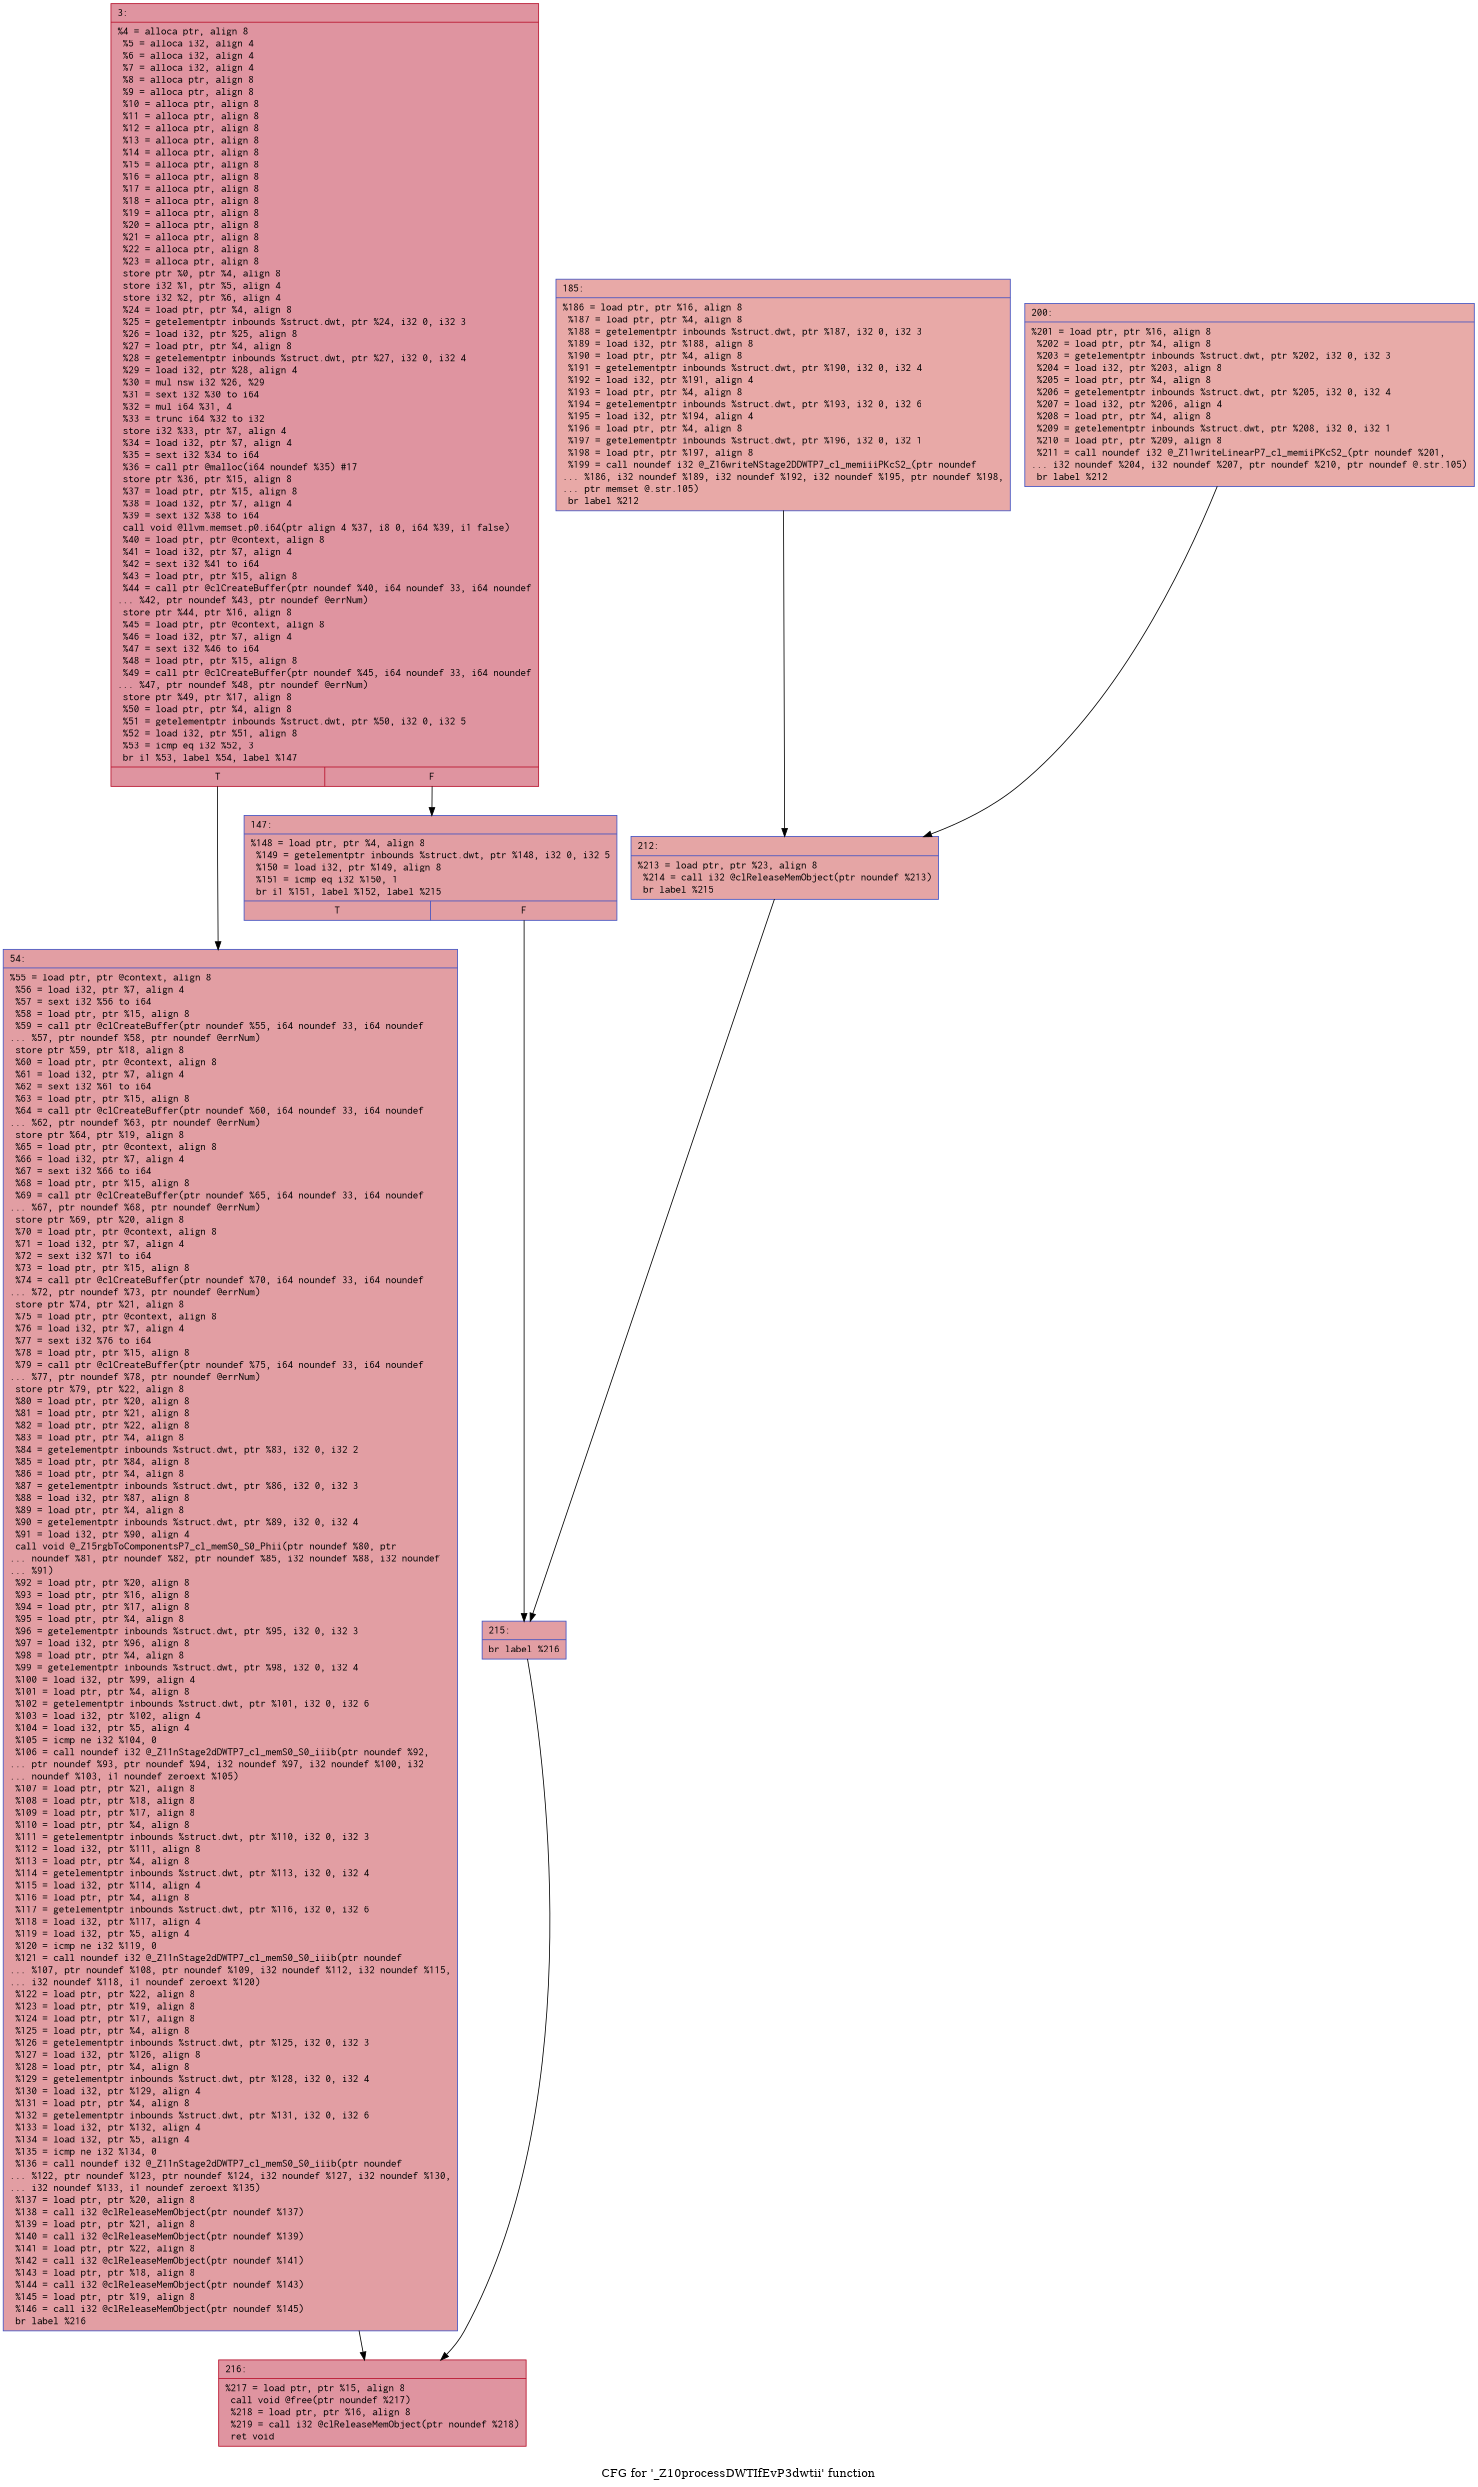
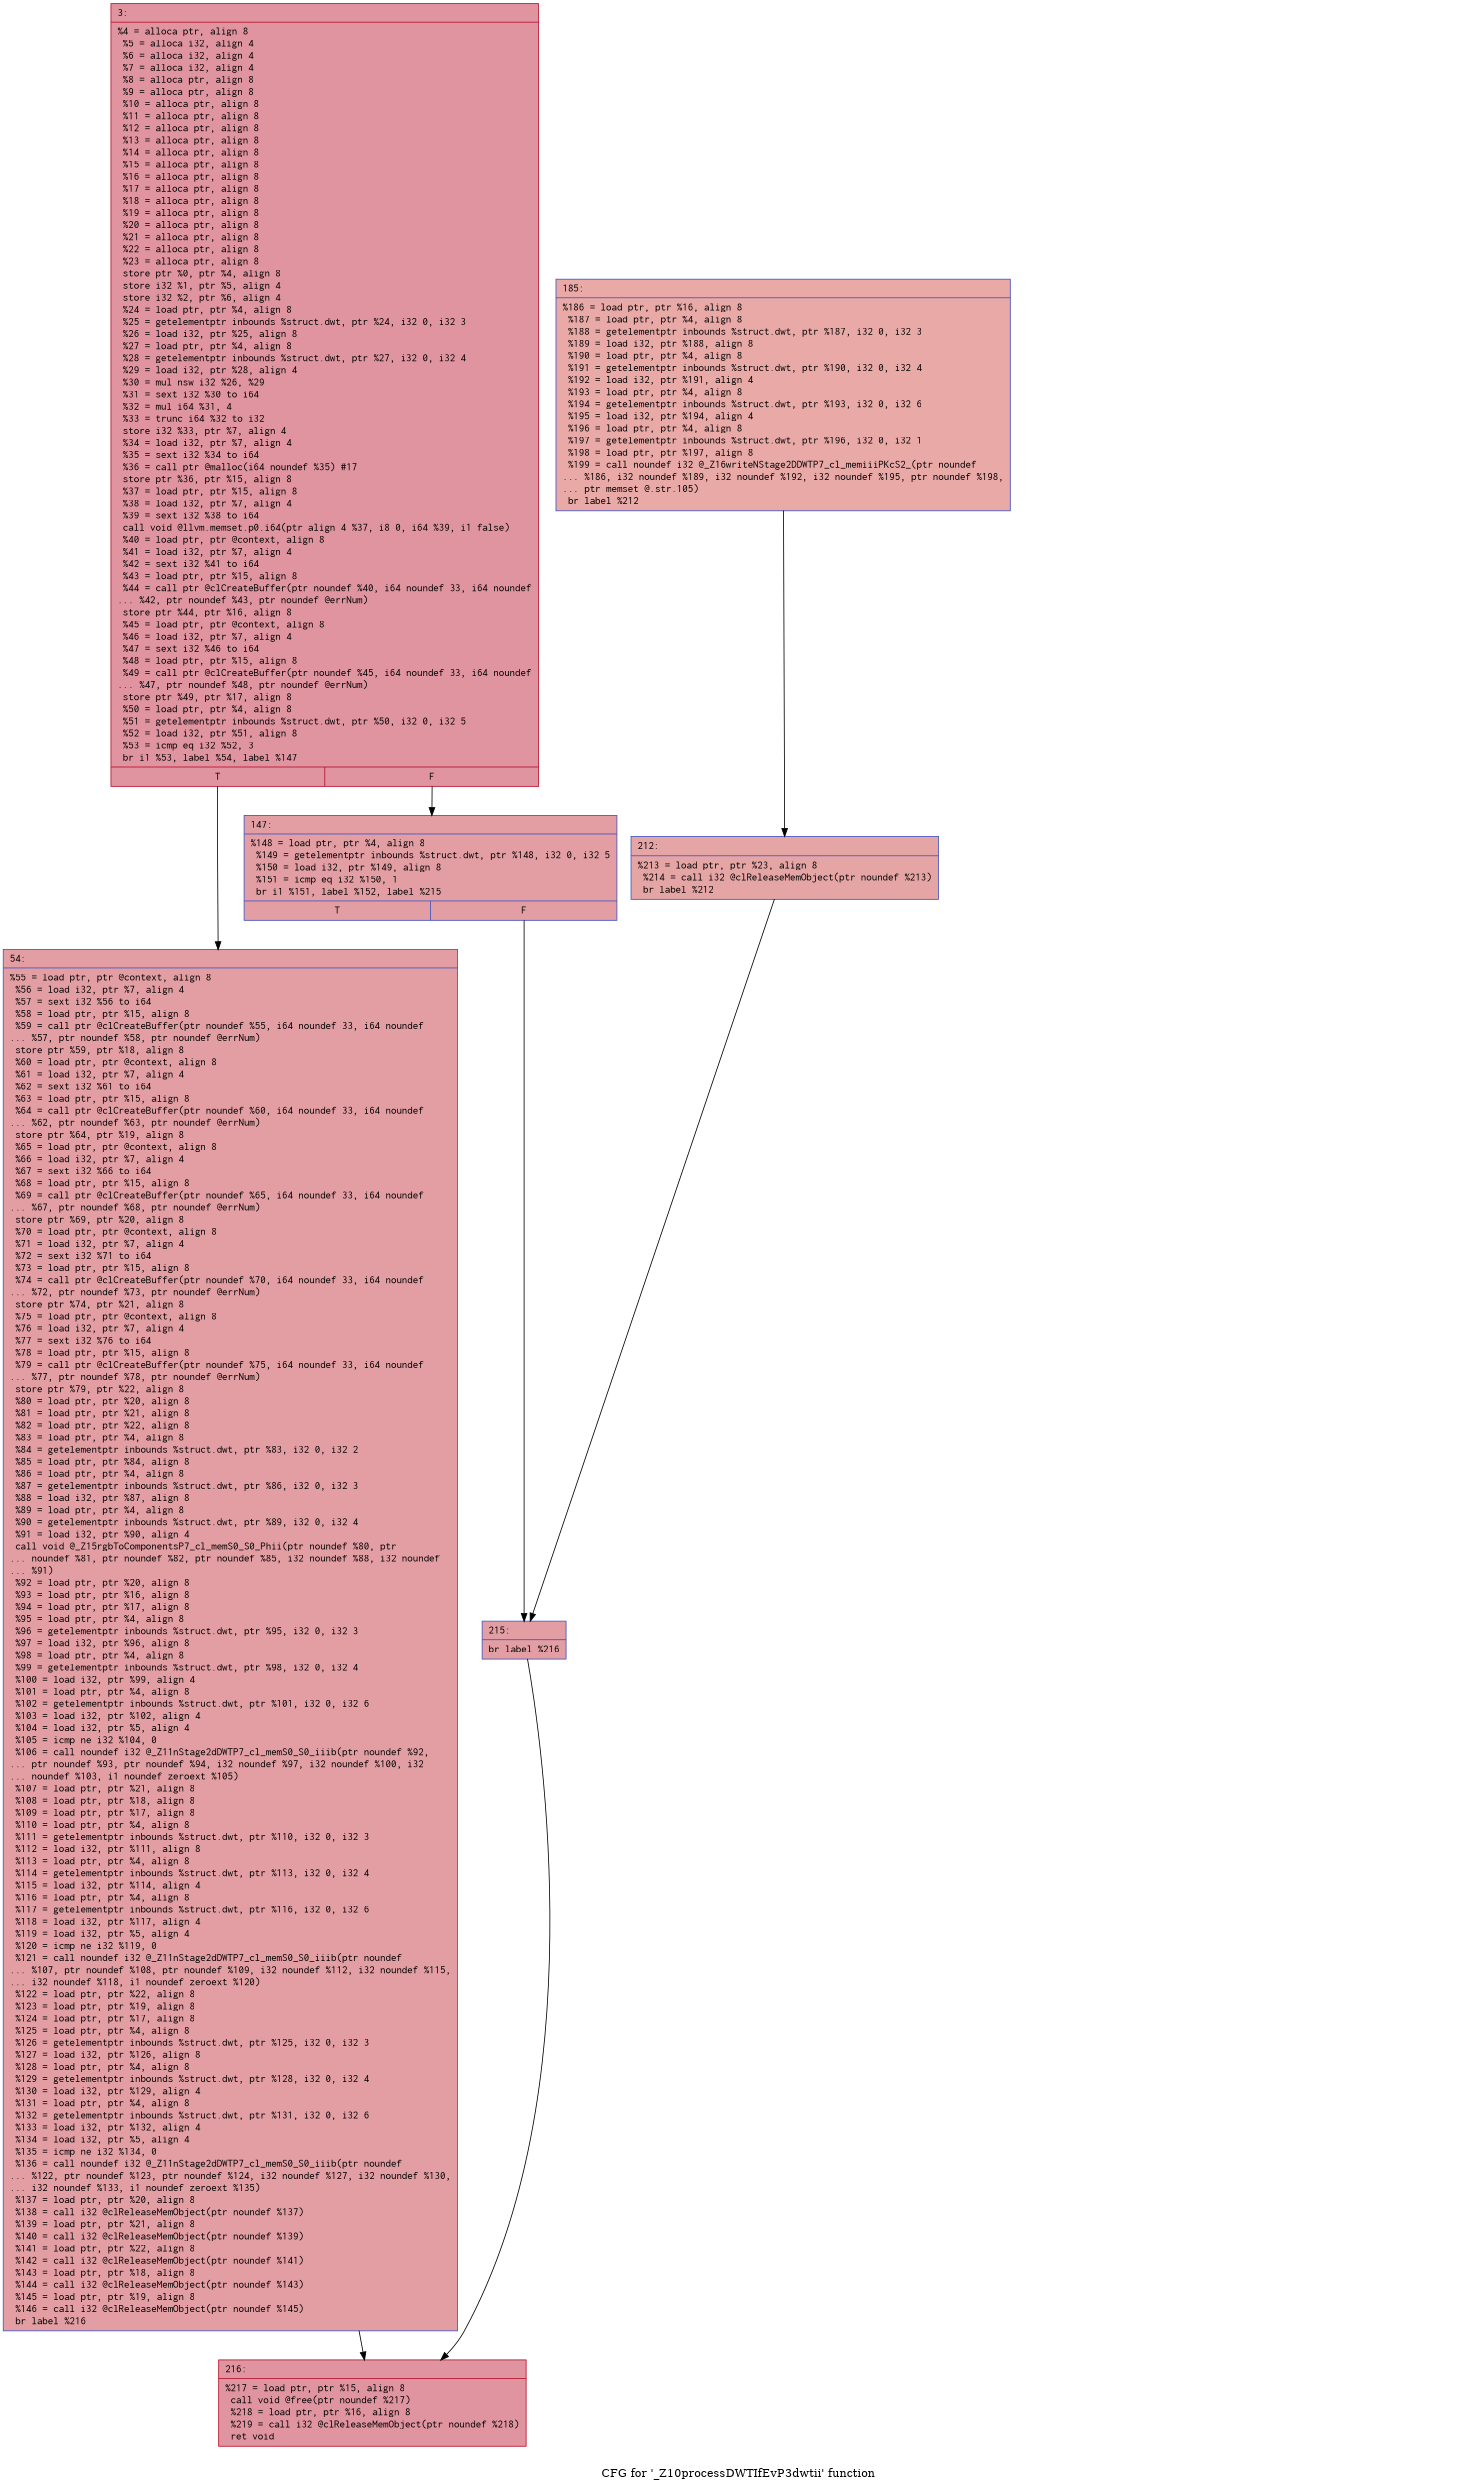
node "200:": removed
node "212:": text "br label %215" -> "br label %212"
